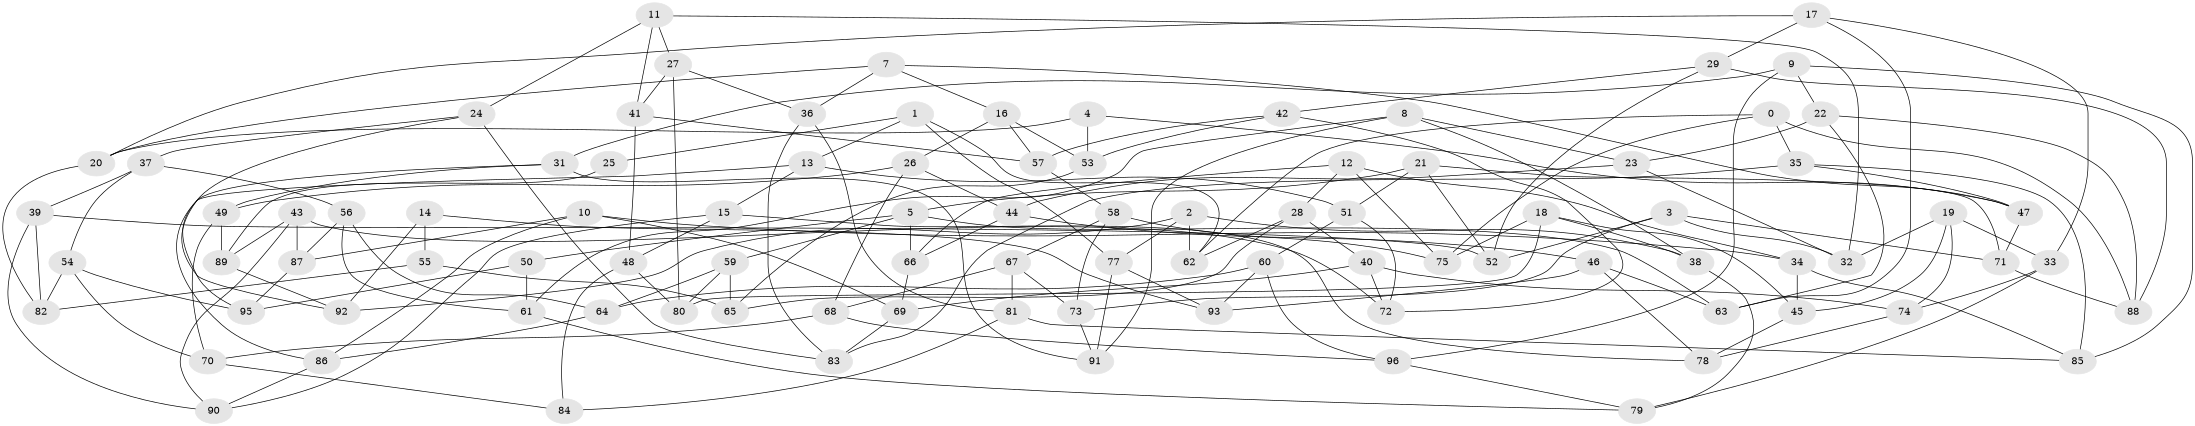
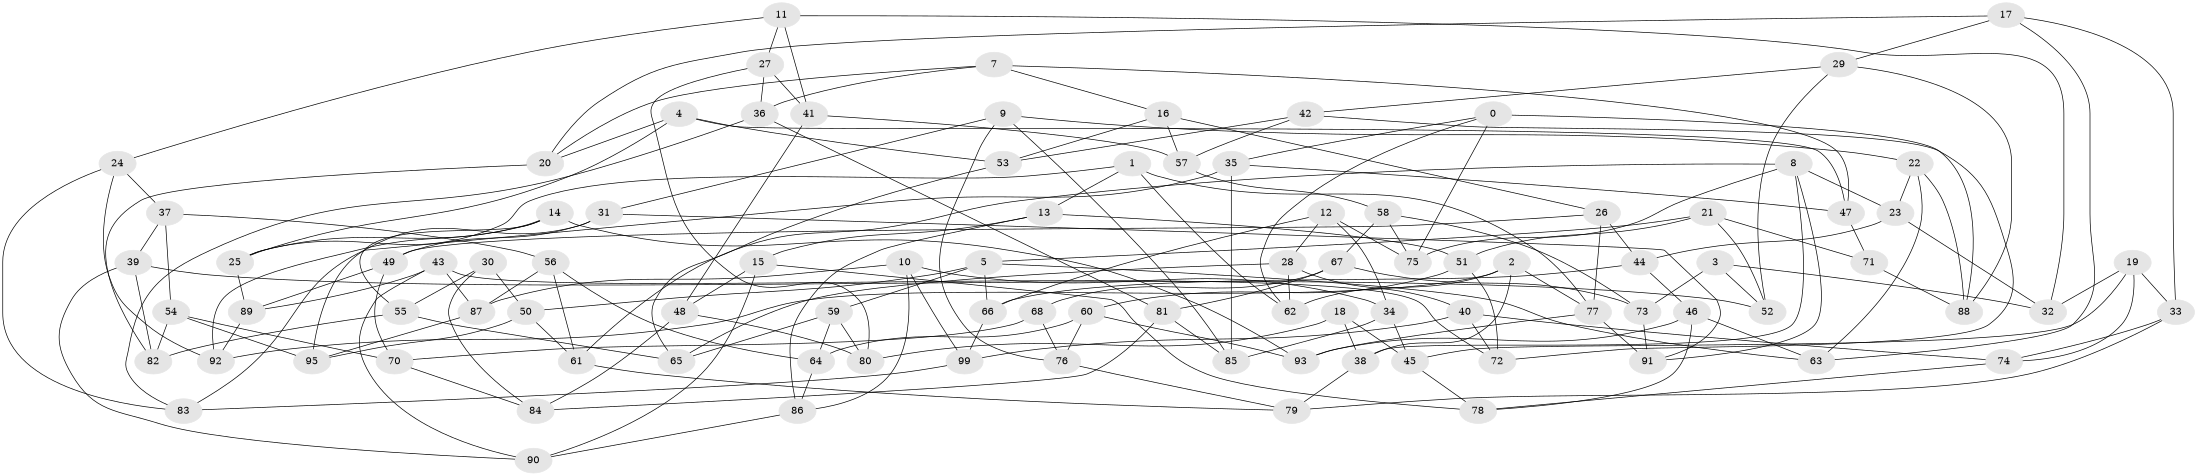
edge "4" -- "25": added
edge "14" -- "25": added
edge "3" -- "71": removed
edge "26" -- "68": now "26" -- "77"
edge "18" -- "75": now "8" -- "75"
node "30": added
node "69": label "69" -> "99"
node "96": label "96" -> "76"
